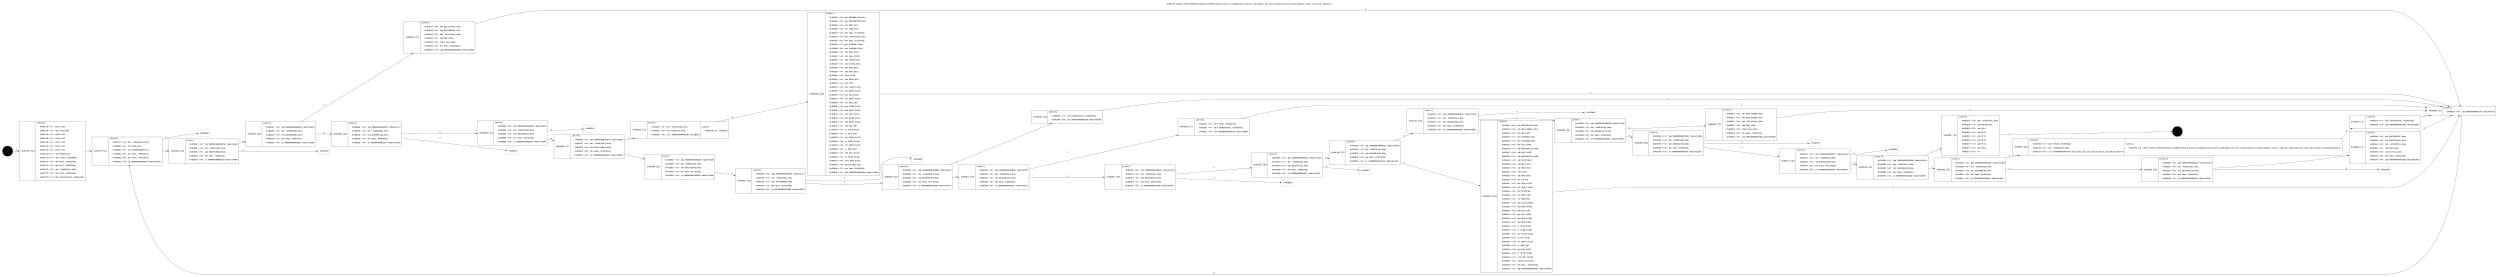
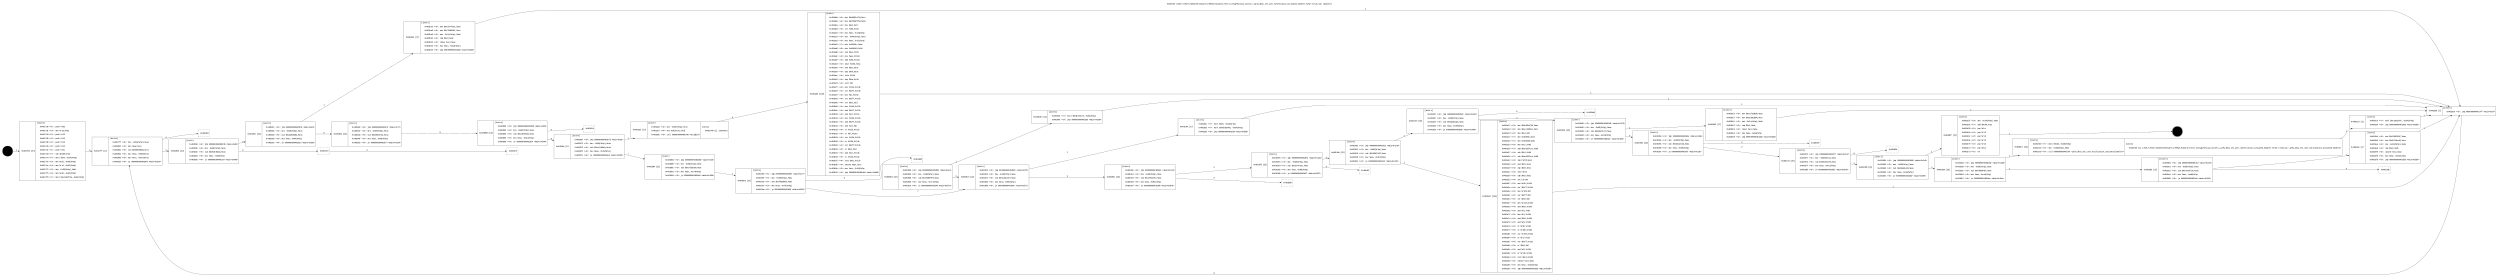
edge "0x401842 [22]" -> "0x401d74": now "0x401c69" -> "0x401d74"
edge "0x40189a [22]" -> "0x4018b0 [22]": now "0x40189a [22]" -> "0x4018c6 [22]"
